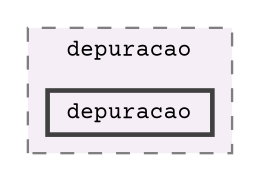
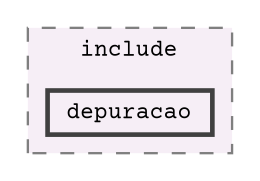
cluster "depuracao": label "depuracao" -> "include"
